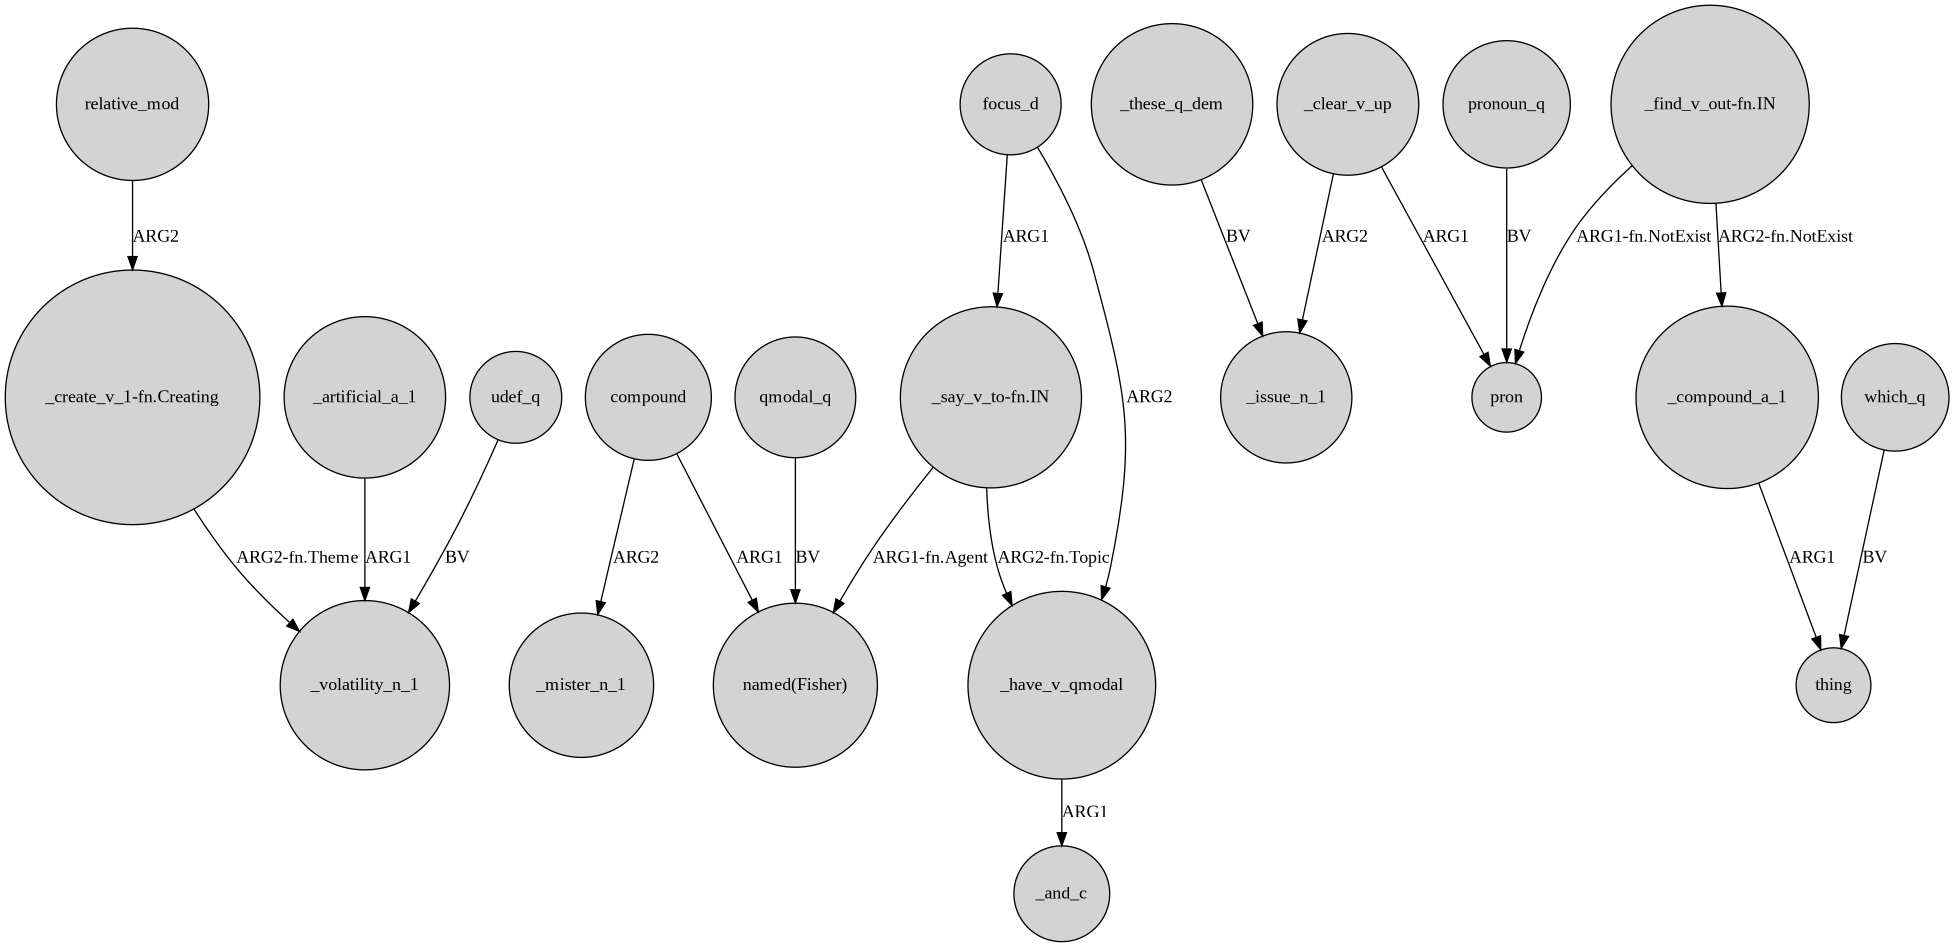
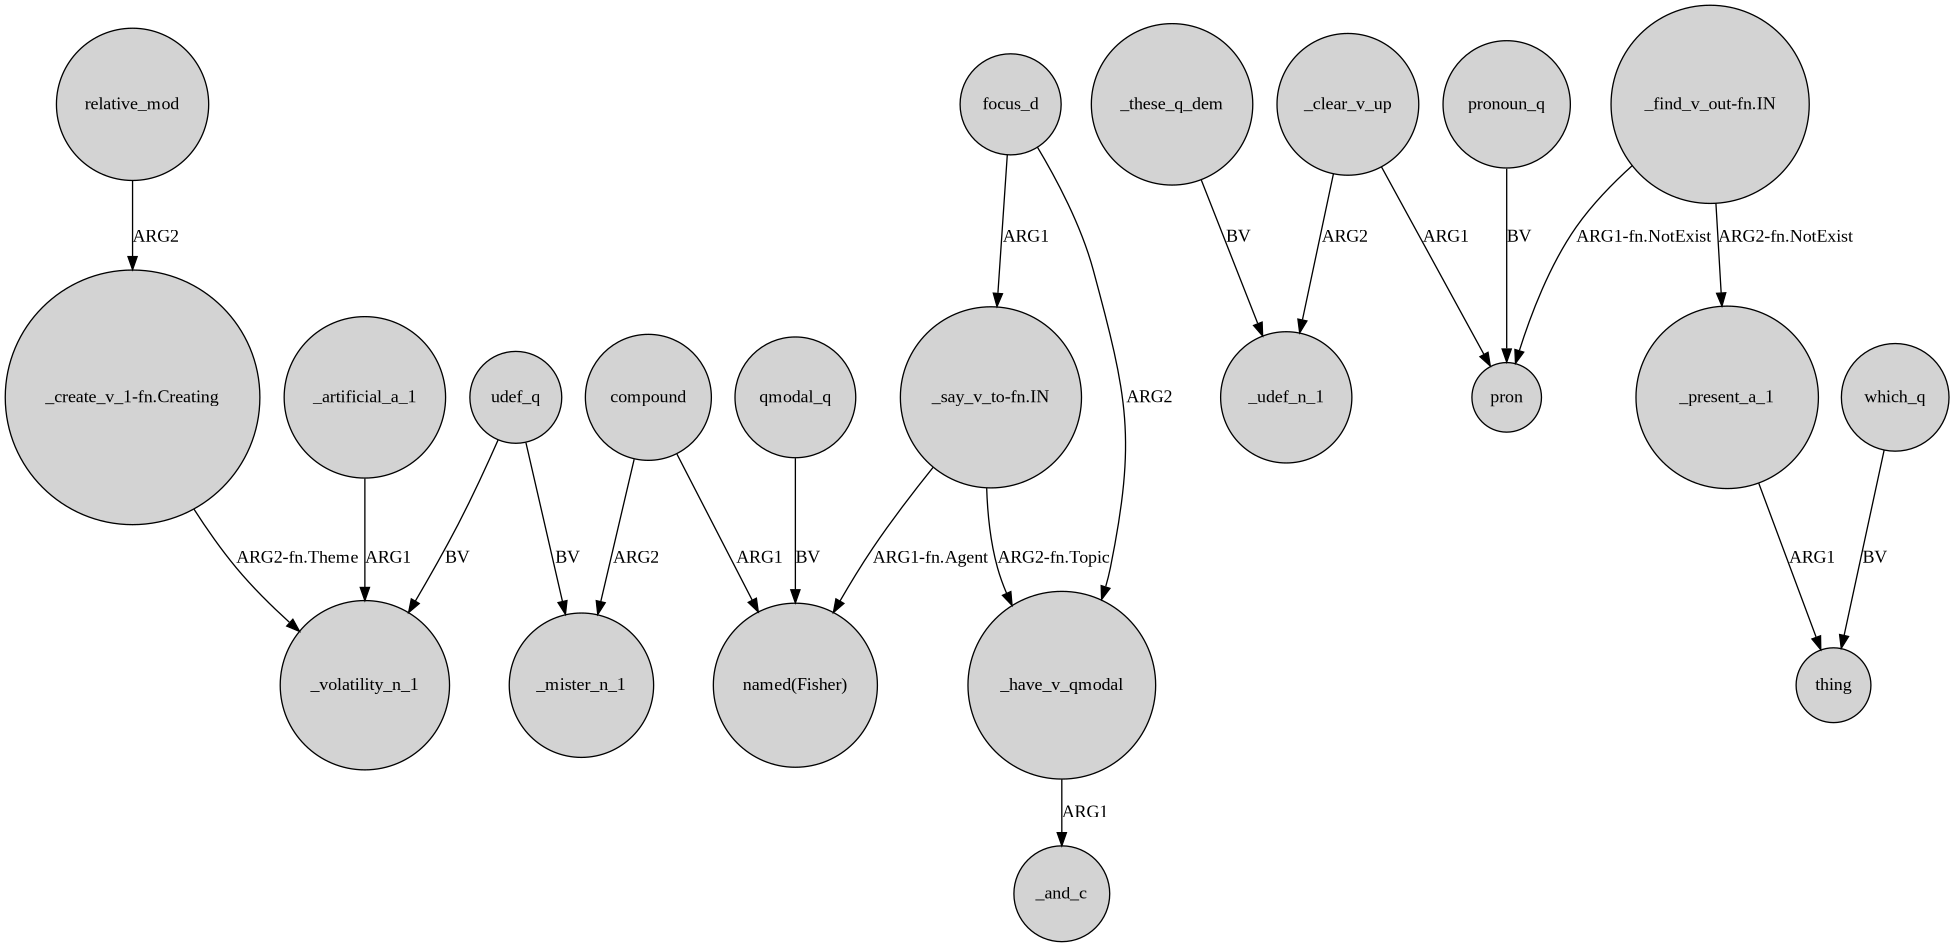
node "_issue_n_1": label "_issue_n_1" -> "_udef_n_1"
node "_compound_a_1": label "_compound_a_1" -> "_present_a_1"
edge "udef_q" -> "_mister_n_1": added, label "BV"
